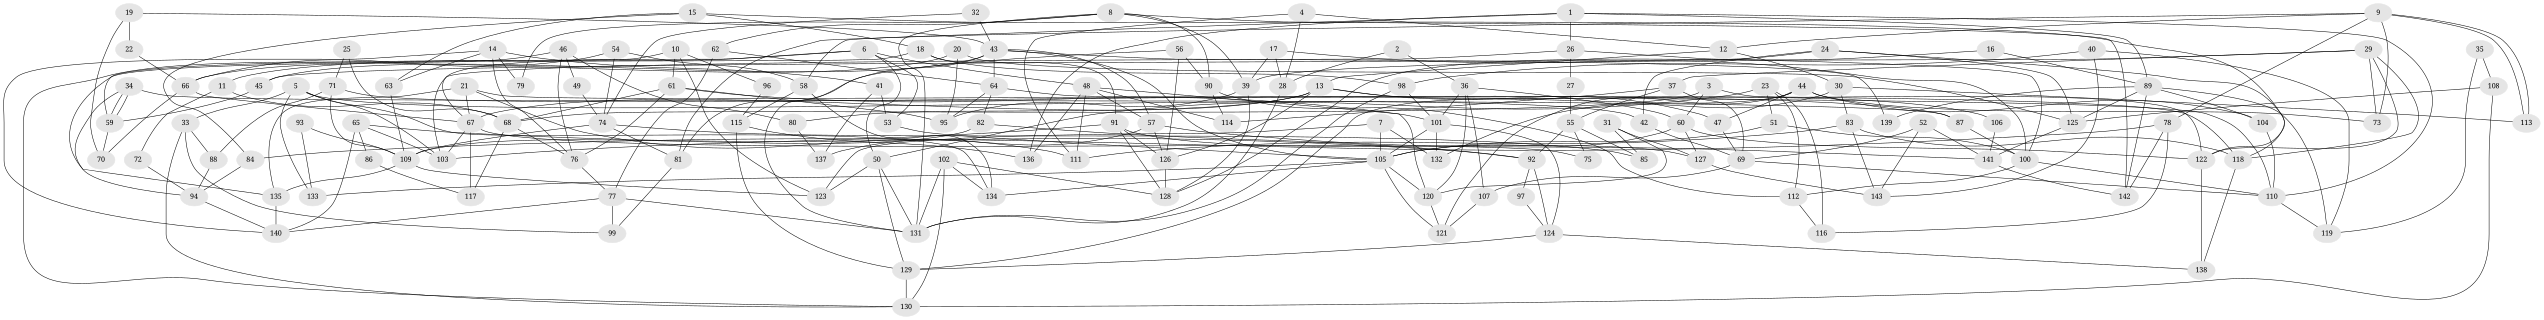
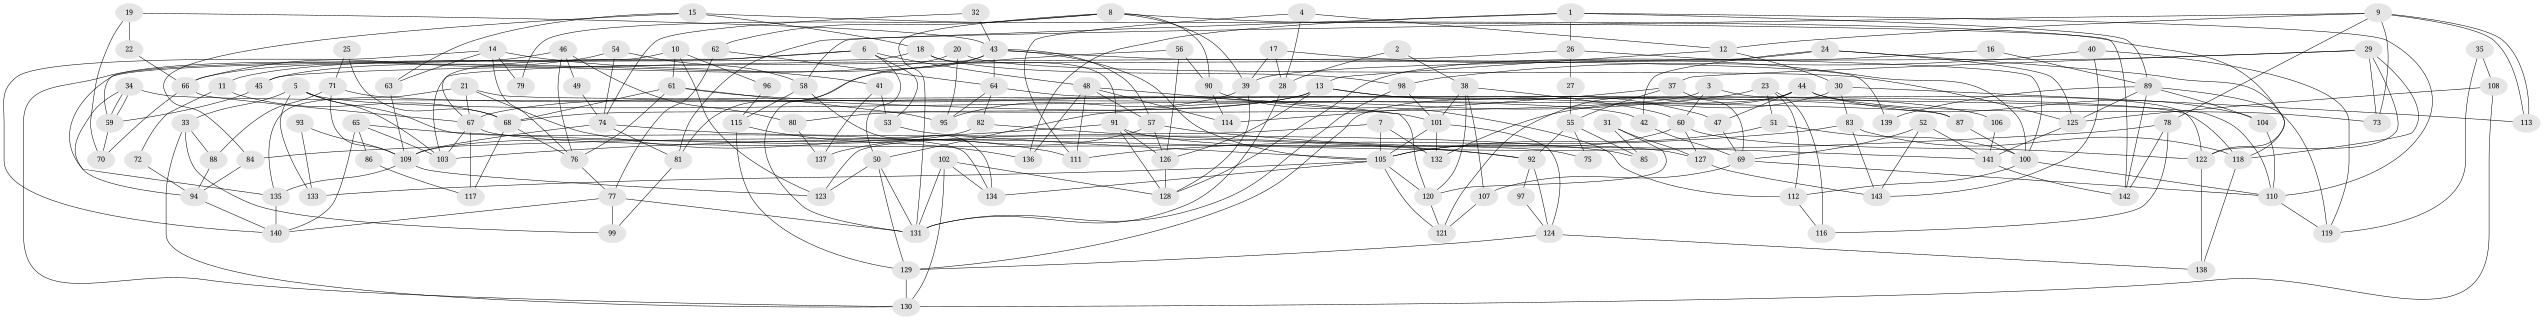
node "36": label "36" -> "38"
